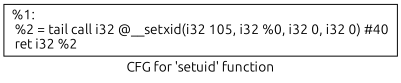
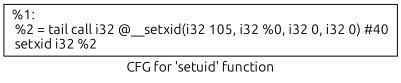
node "%1:": text "ret i32 %2" -> "setxid i32 %2"
